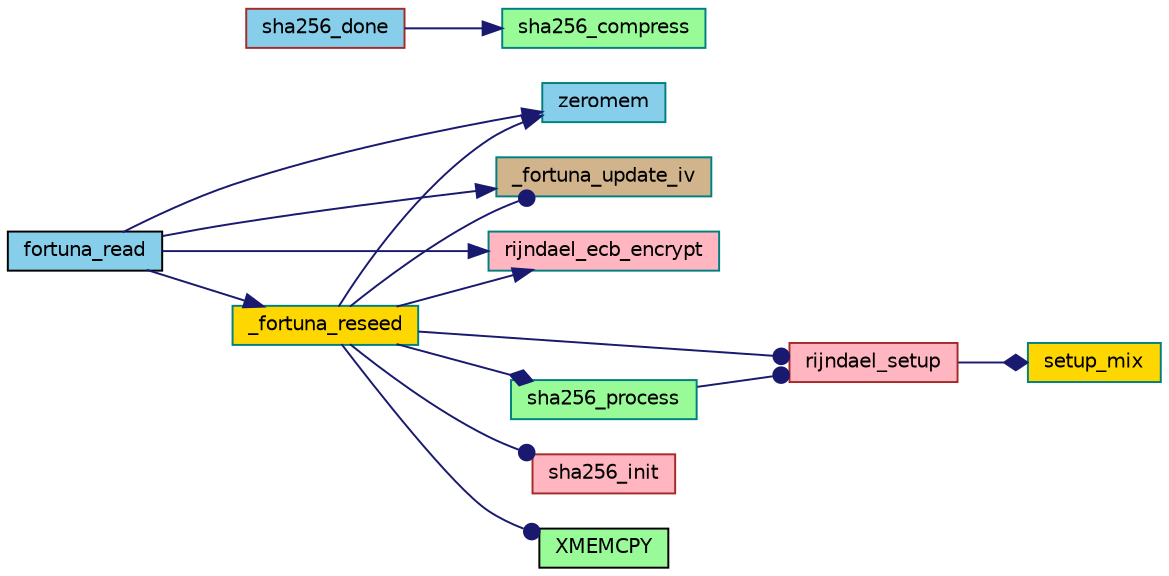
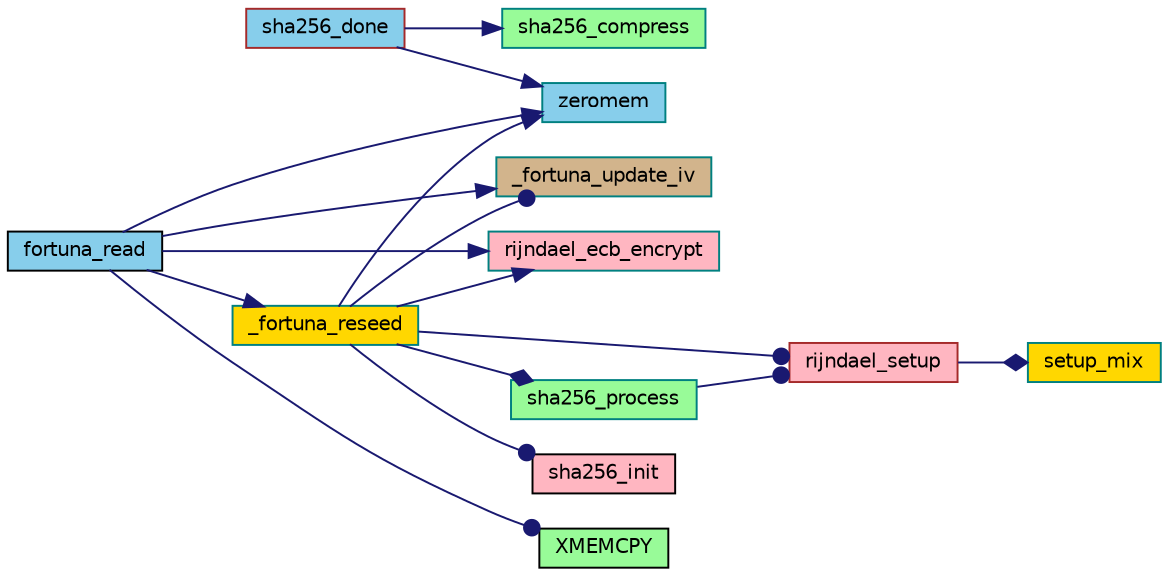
edge "sha256_done" -> "zeromem": added
edge "_fortuna_reseed" -> "XMEMCPY": now "fortuna_read" -> "XMEMCPY"
node "sha256_init": color brown -> black
